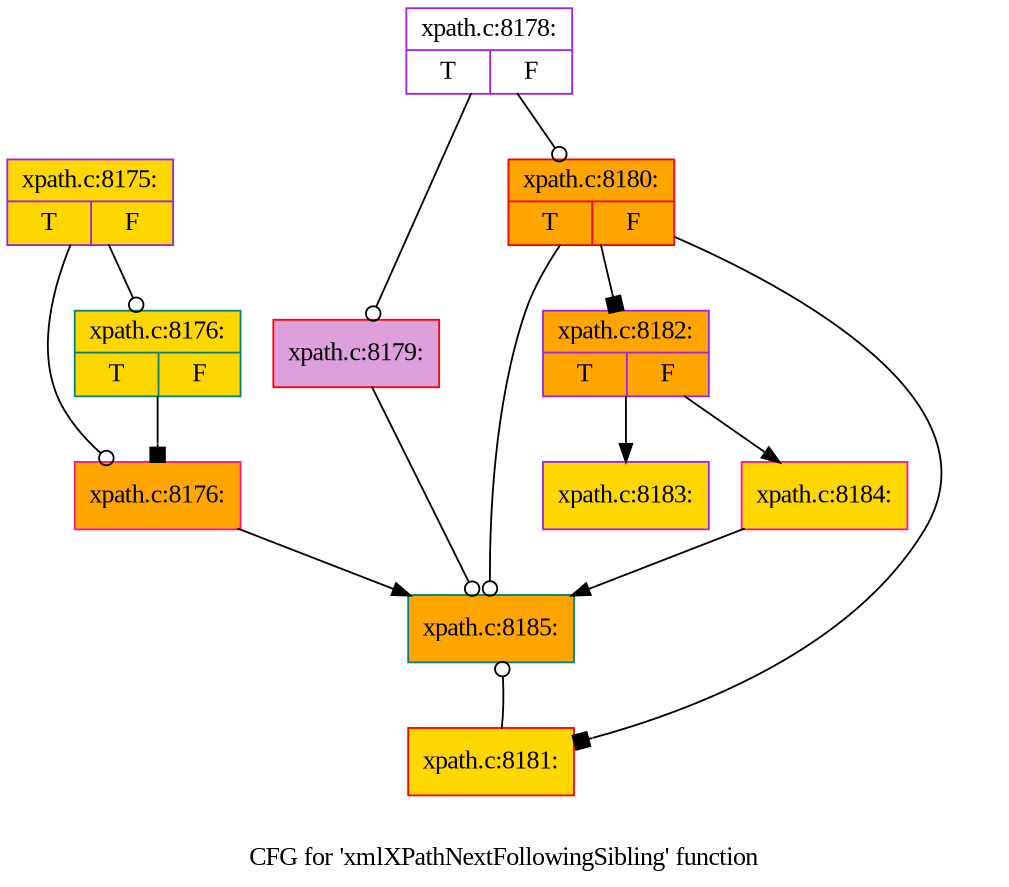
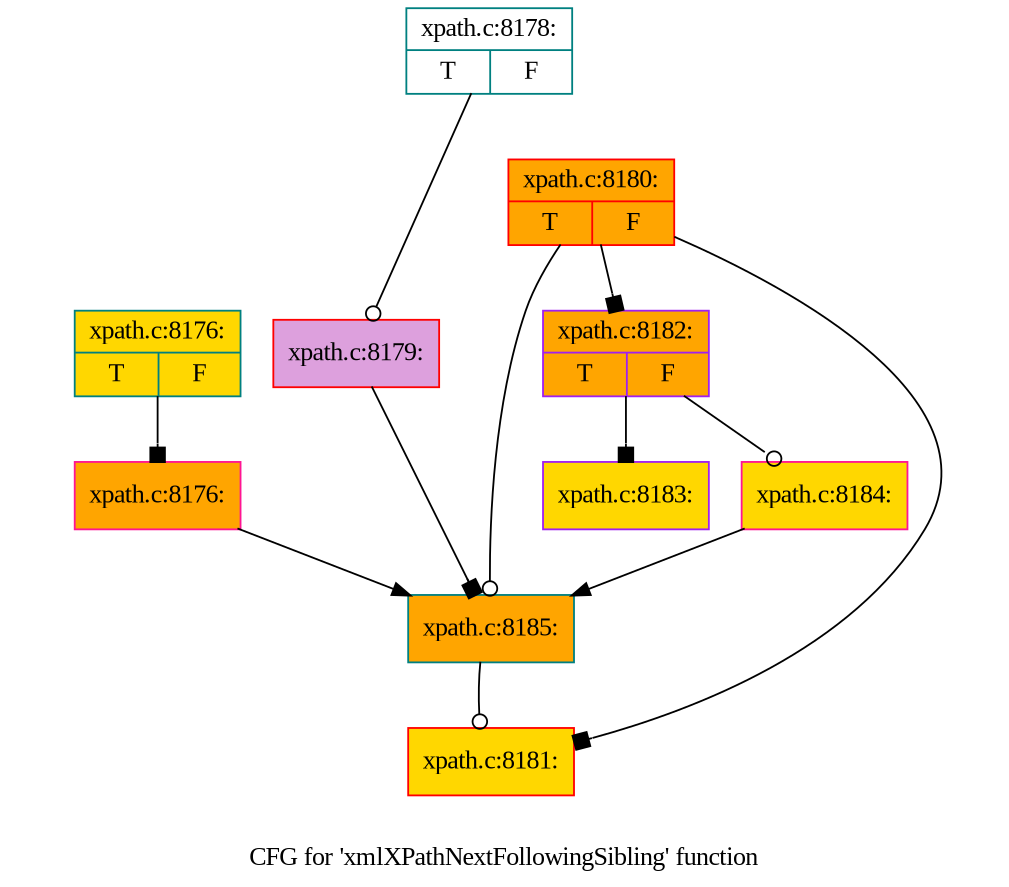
node "xpath.c:8178:": color purple -> teal
edge "xpath.c:8178:" -> "xpath.c:8180:": removed
node "xpath.c:8175:": removed
edge "xpath.c:8182:" -> "xpath.c:8183:": arrowhead normal -> box
edge "xpath.c:8182:" -> "xpath.c:8184:": arrowhead normal -> odot
edge "xpath.c:8179:" -> "xpath.c:8185:": arrowhead odot -> box
edge "xpath.c:8181:" -> "xpath.c:8185:": reversed
